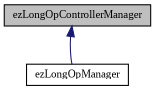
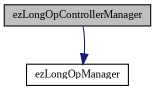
edge "ezLongOpManager" -> "ezLongOpControllerManager": reversed
